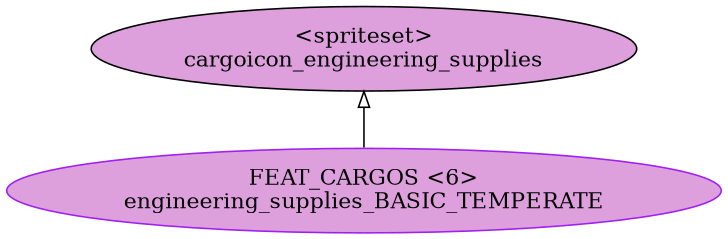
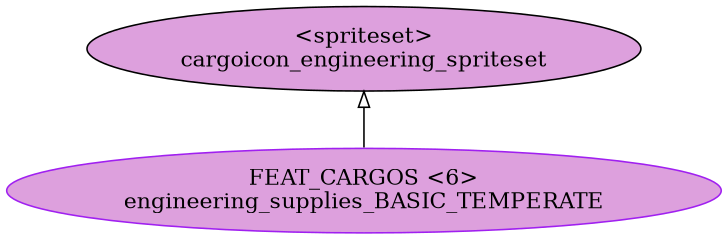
node "<spriteset> cargoicon_engineering_supplies": label "<spriteset> cargoicon_engineering_supplies" -> "<spriteset> cargoicon_engineering_spriteset"
